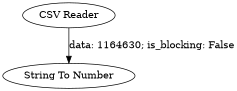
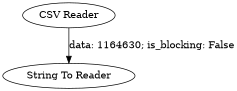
node "String To Number": label "String To Number" -> "String To Reader"
